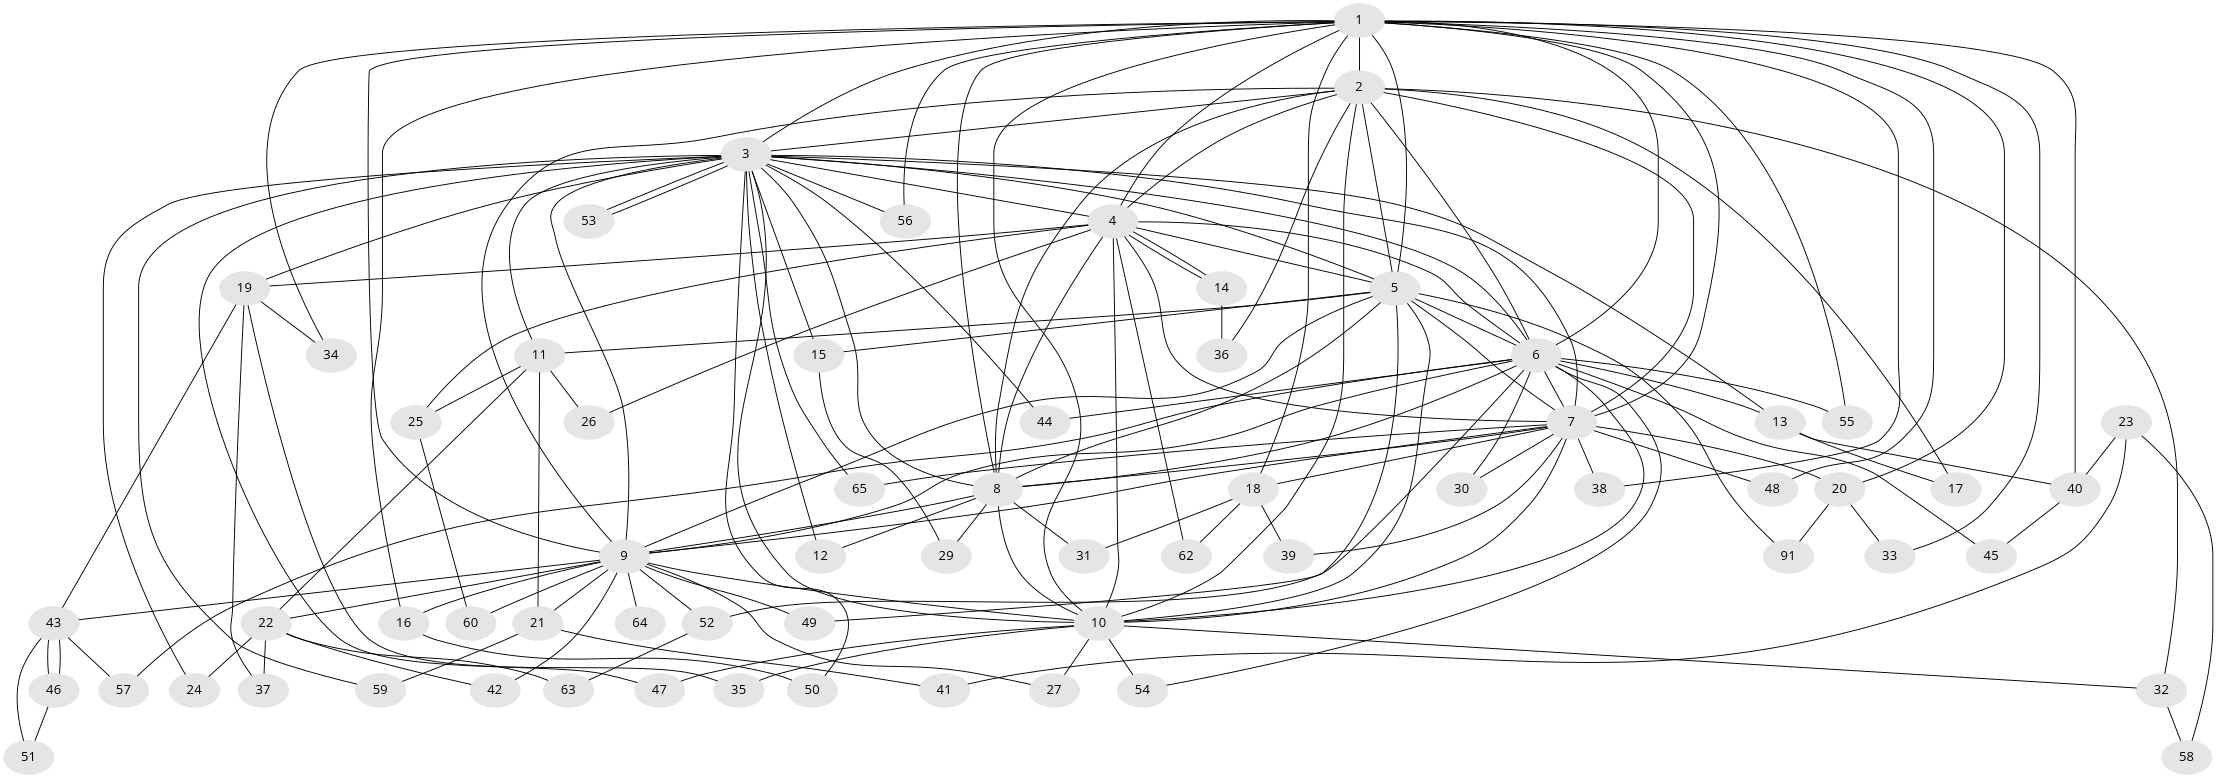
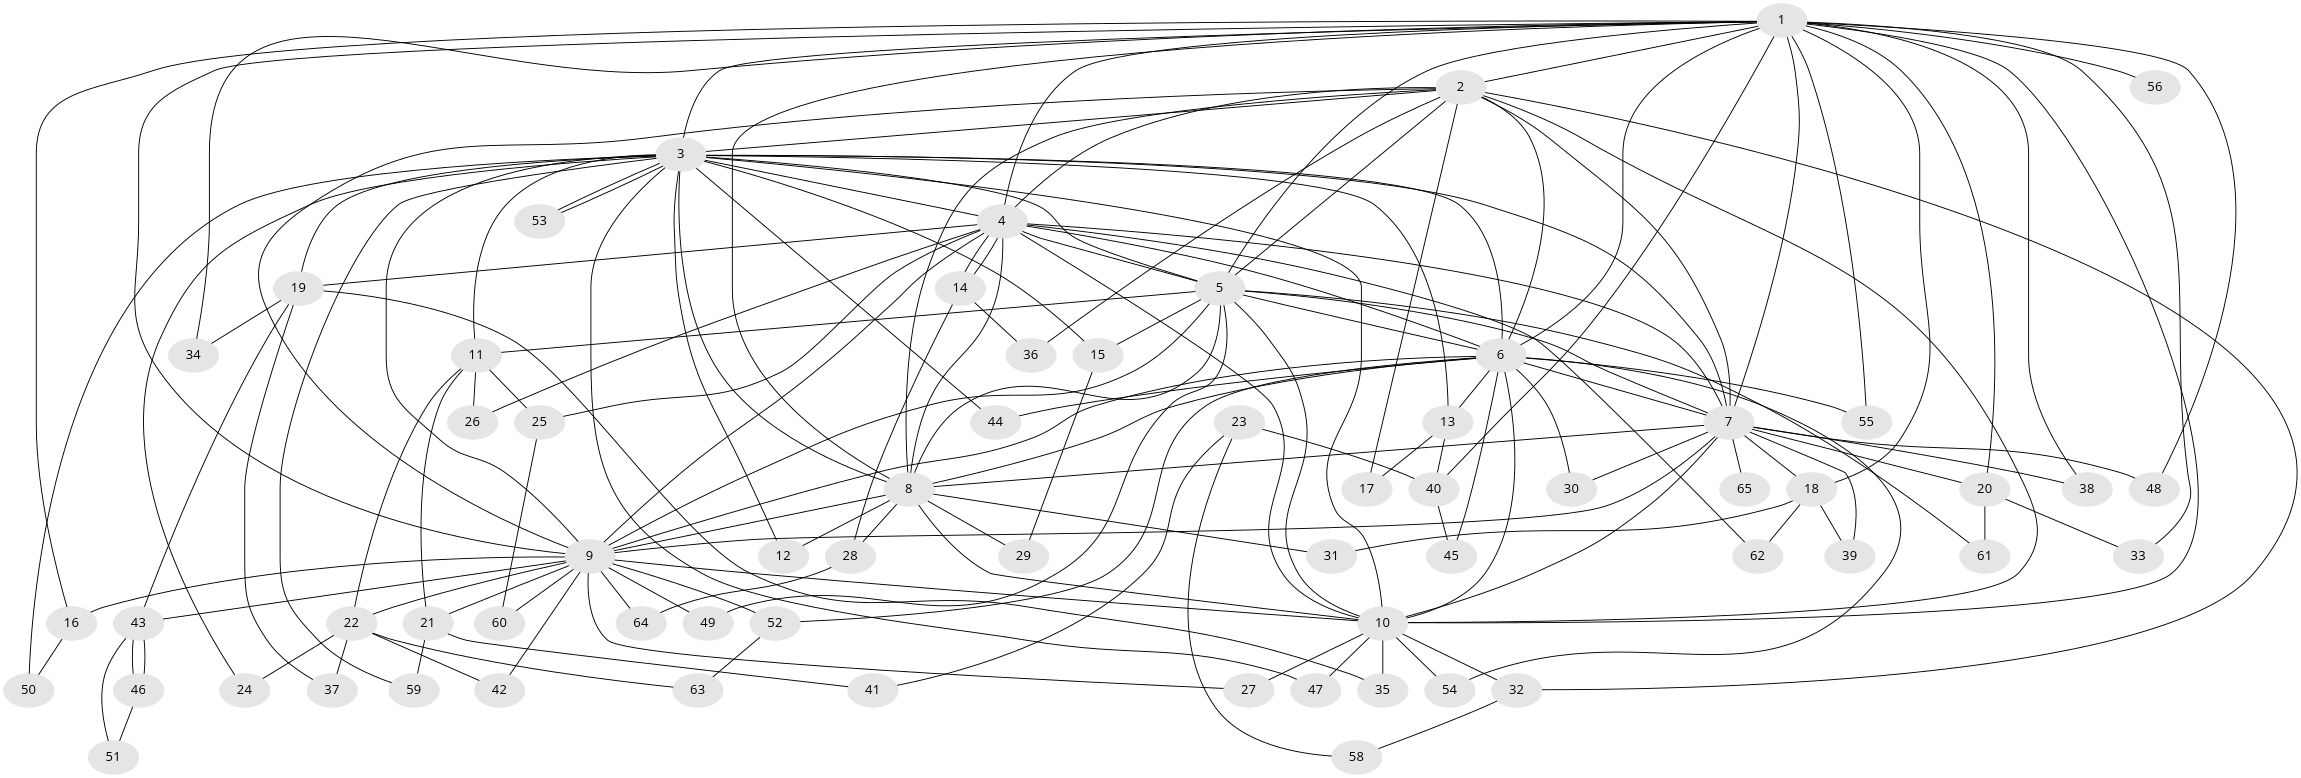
edge "3" -- "56": removed
edge "3" -- "65": removed
edge "4" -- "9": added
node "28": added
node "91": label "91" -> "61"
node "57": removed
